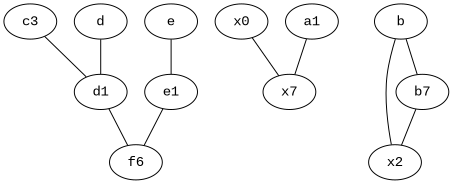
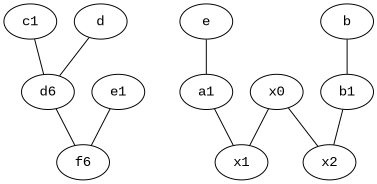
node "c3": label "c3" -> "c1"
edge "e" -- "e1": now "e" -- "a1"
node "d1": label "d1" -> "d6"
node "x7": label "x7" -> "x1"
edge "b" -- "x2": now "x0" -- "x2"
node "b7": label "b7" -> "b1"
